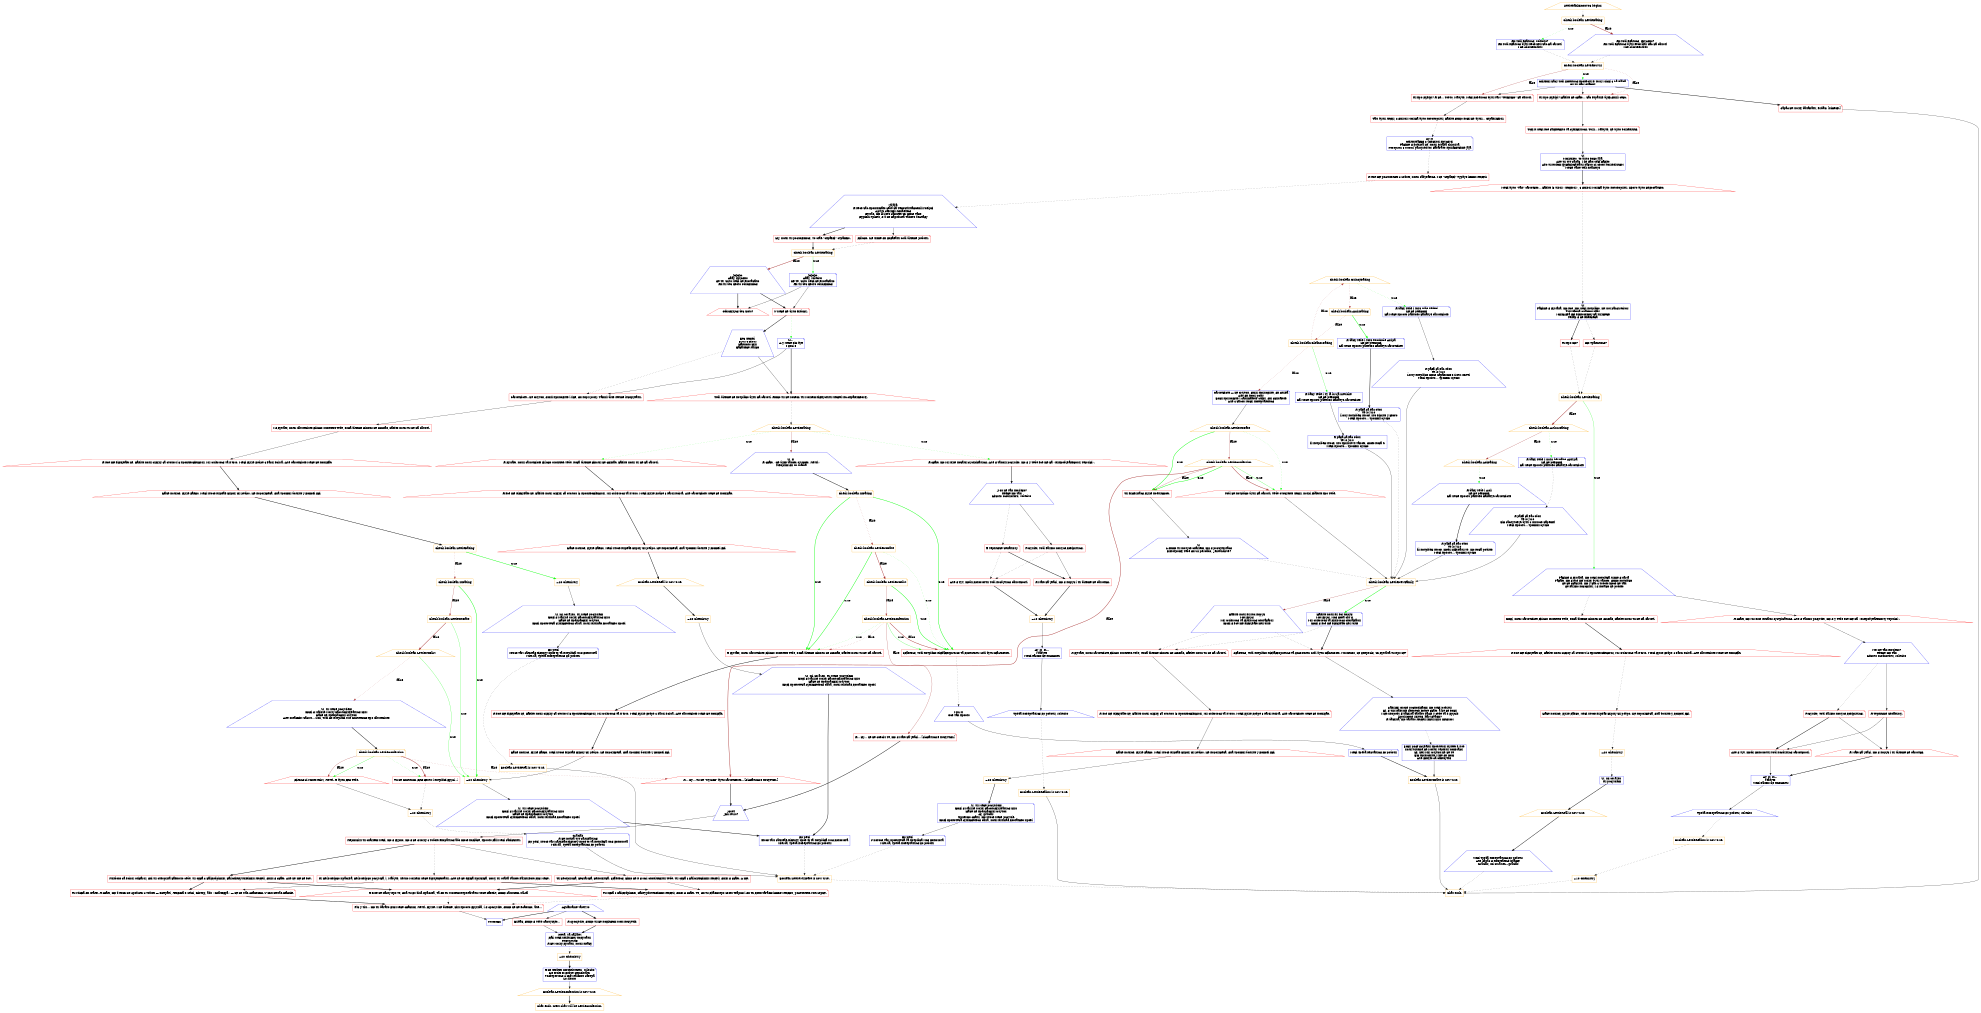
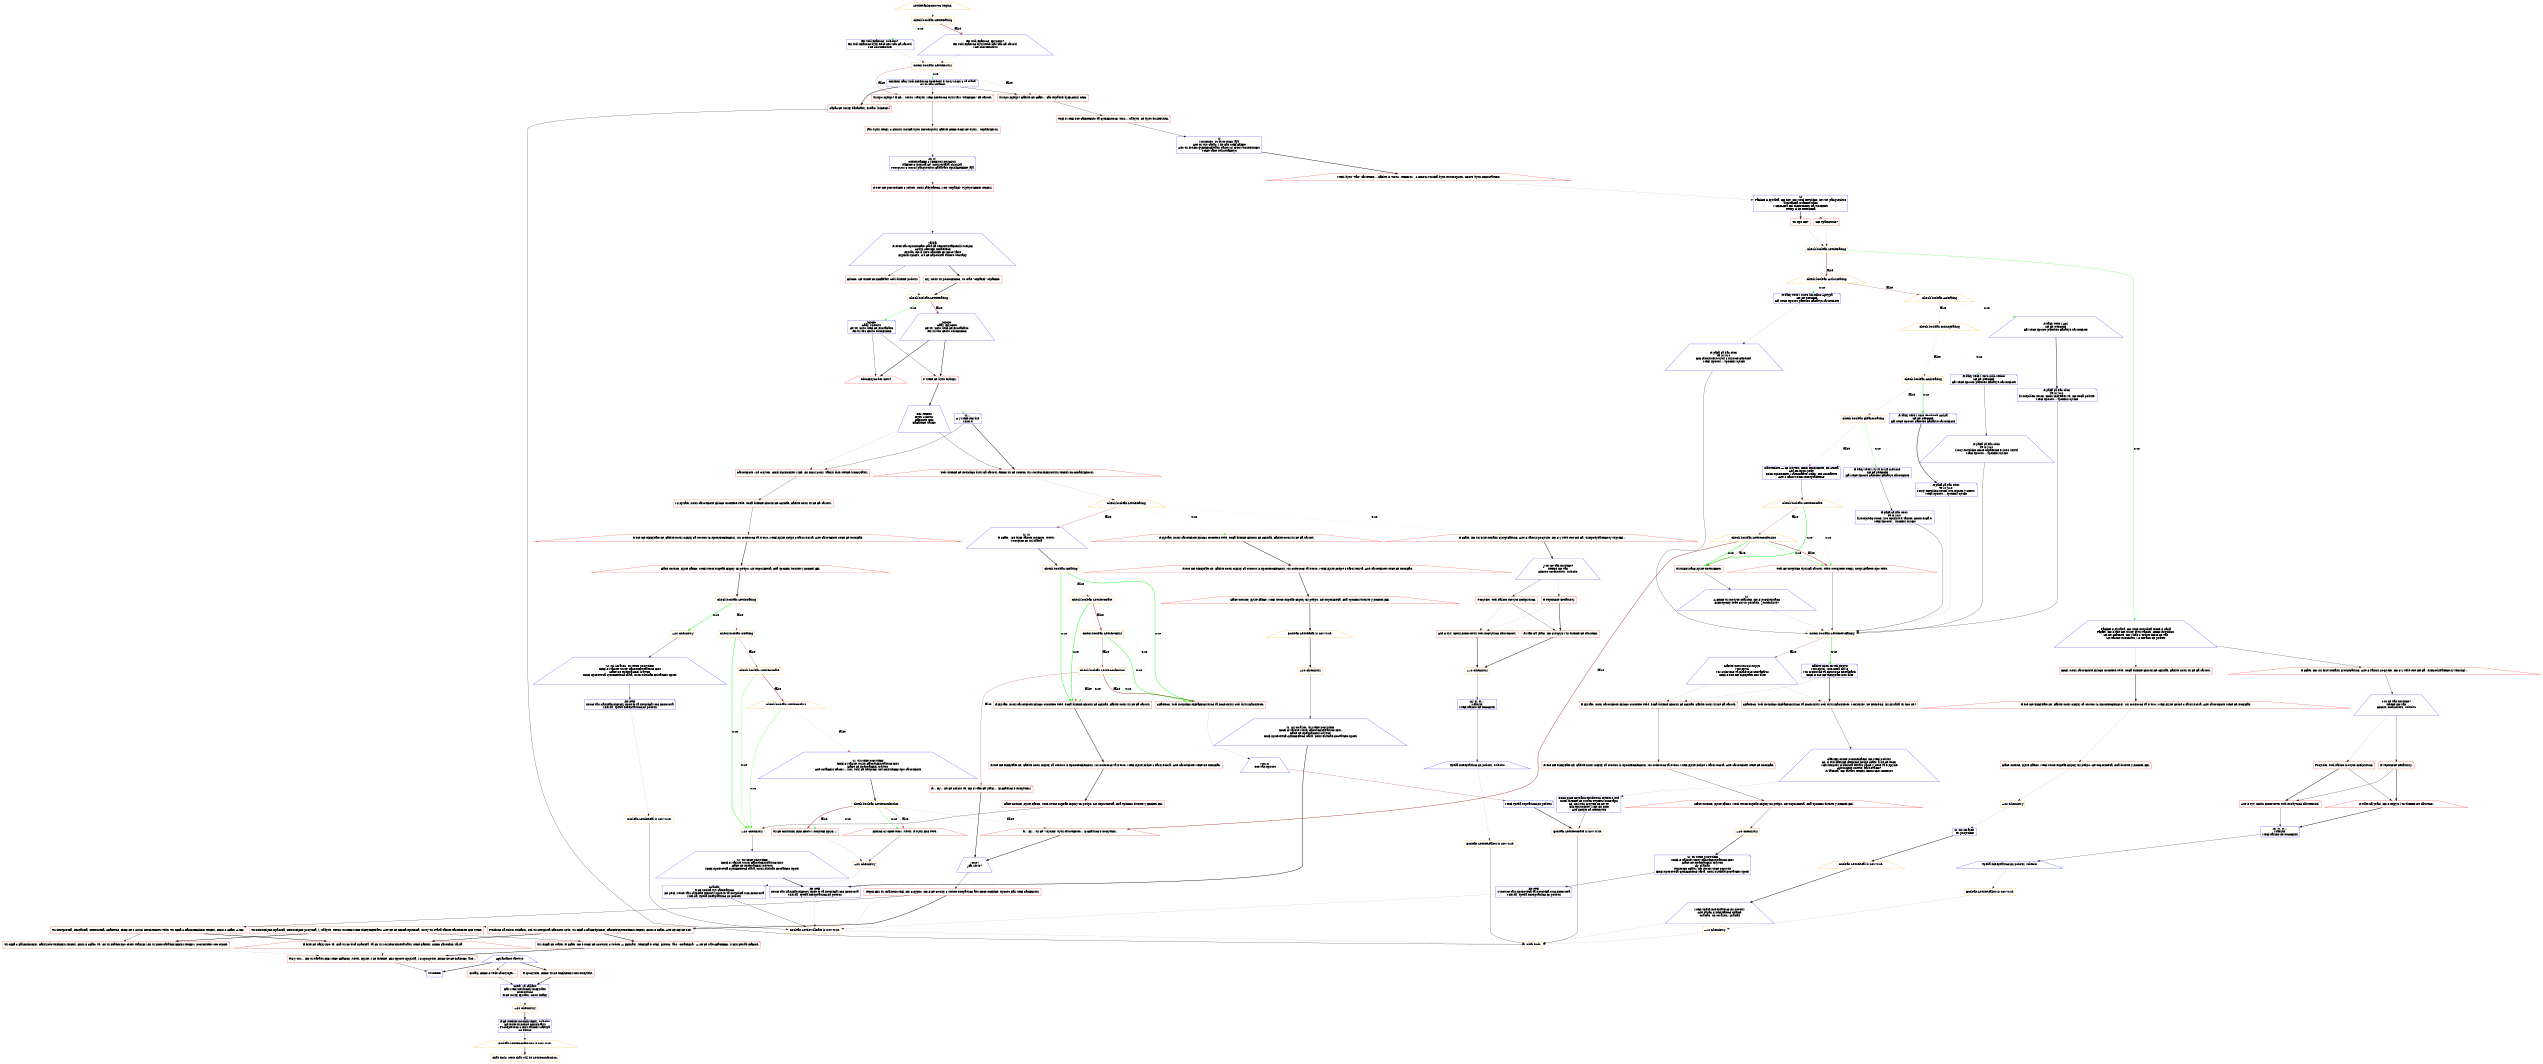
edge "Check boolean EleanorDating" -> "Check boolean QuincyDating": now "Check boolean AoiDating" -> "Check boolean QuincyDating"
edge "Mm sí Ось так просто" -> "Мені треба вертатися до роботи": color black -> brown
